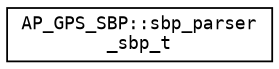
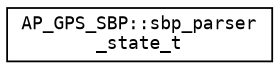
node "AP_GPS_SBP::sbp_parser _sbp_t": label "AP_GPS_SBP::sbp_parser _sbp_t" -> "AP_GPS_SBP::sbp_parser _state_t"
